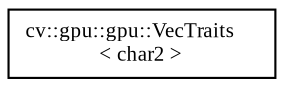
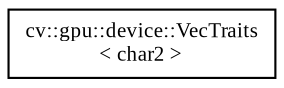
node "cv::gpu::gpu::VecTraits < char2 >": label "cv::gpu::gpu::VecTraits < char2 >" -> "cv::gpu::device::VecTraits < char2 >"
